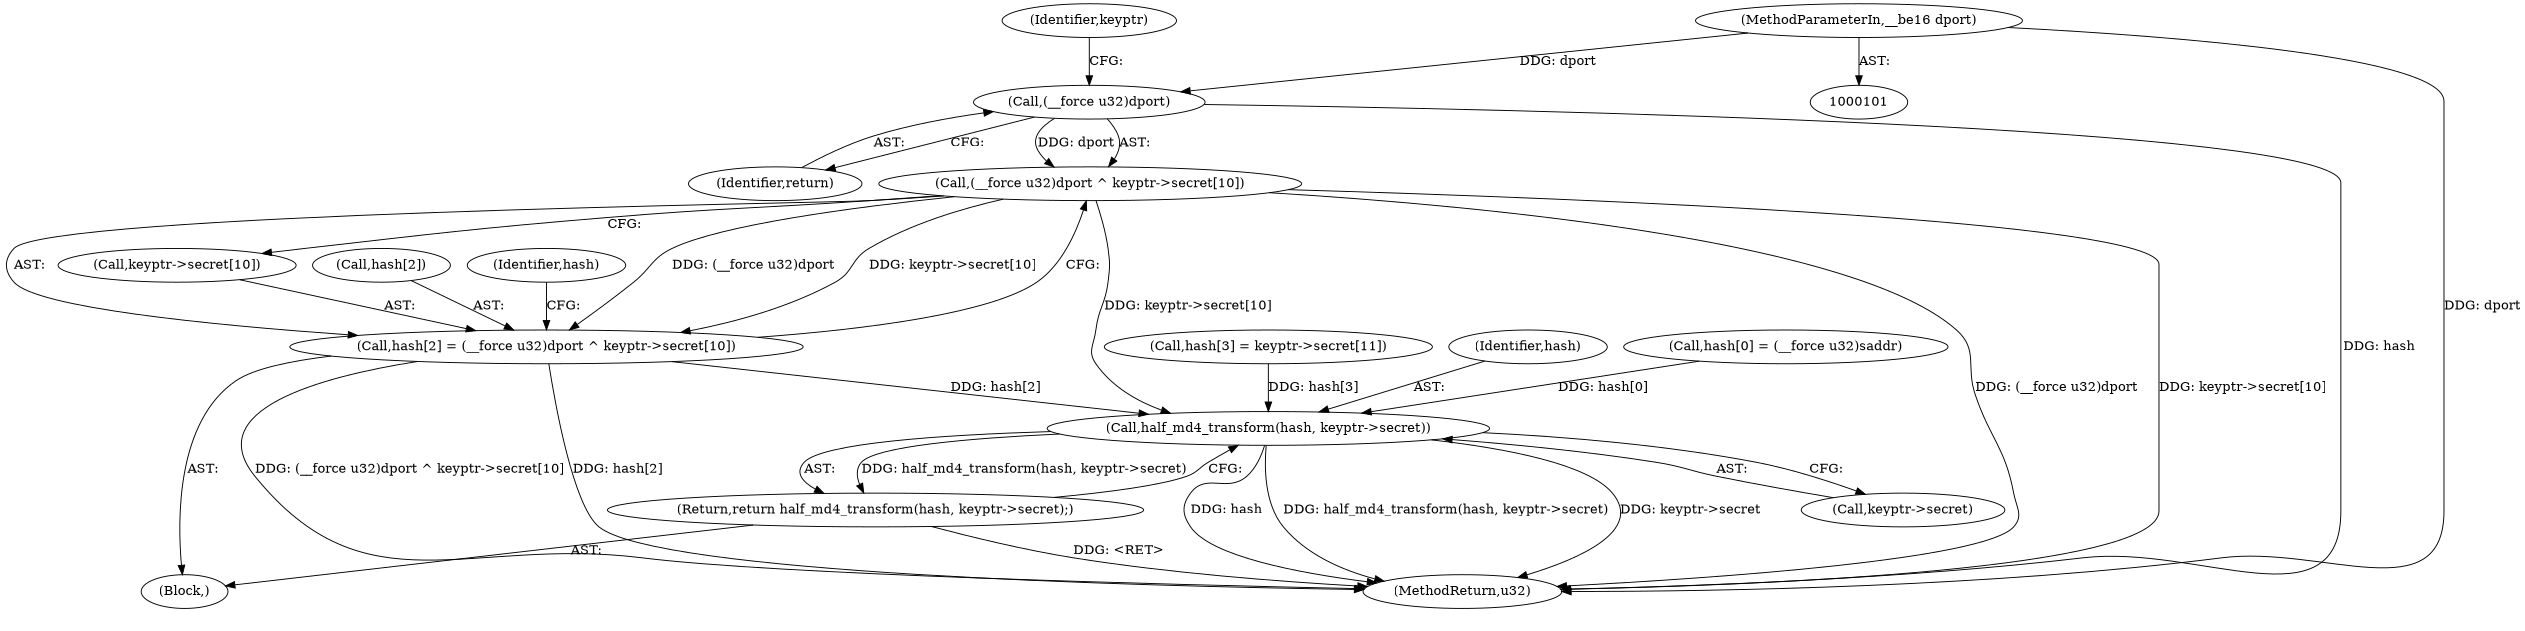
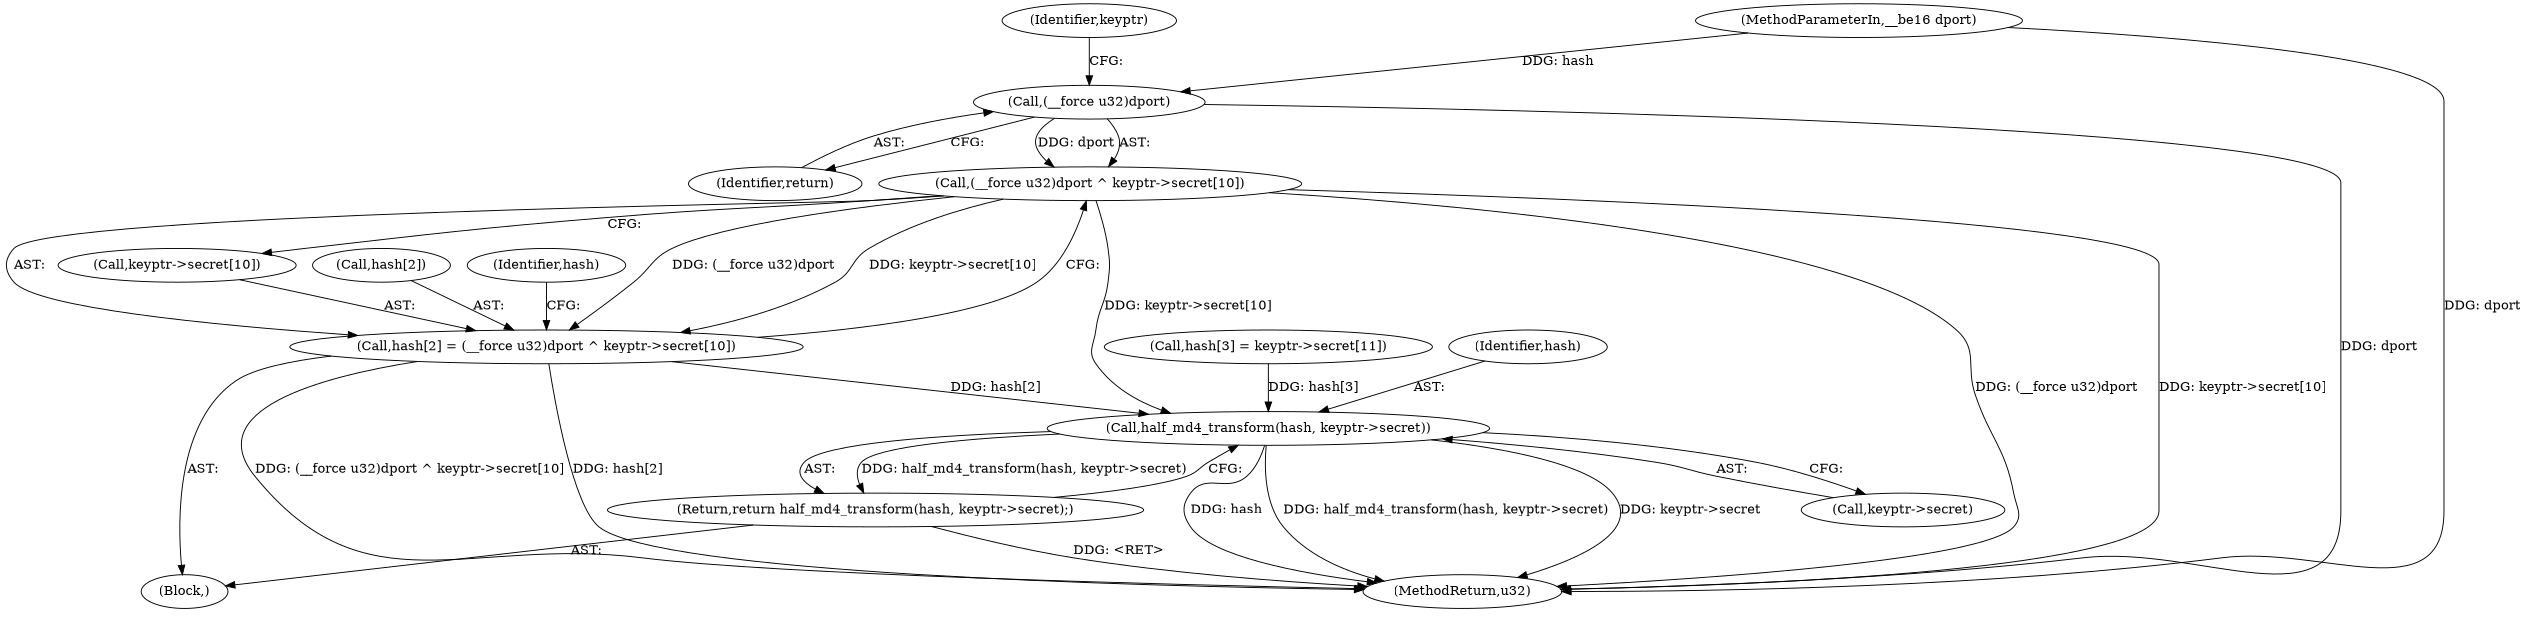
edge "(MethodParameterIn,__be16 dport)" -> "(Call,(__force u32)dport)": label "DDG: dport" -> "DDG: hash"
node "1000101": removed
node "(Call,hash[0] = (__force u32)saddr)": removed
edge "(Call,(__force u32)dport)" -> "(MethodReturn,u32)": label "DDG: hash" -> "DDG: dport"
